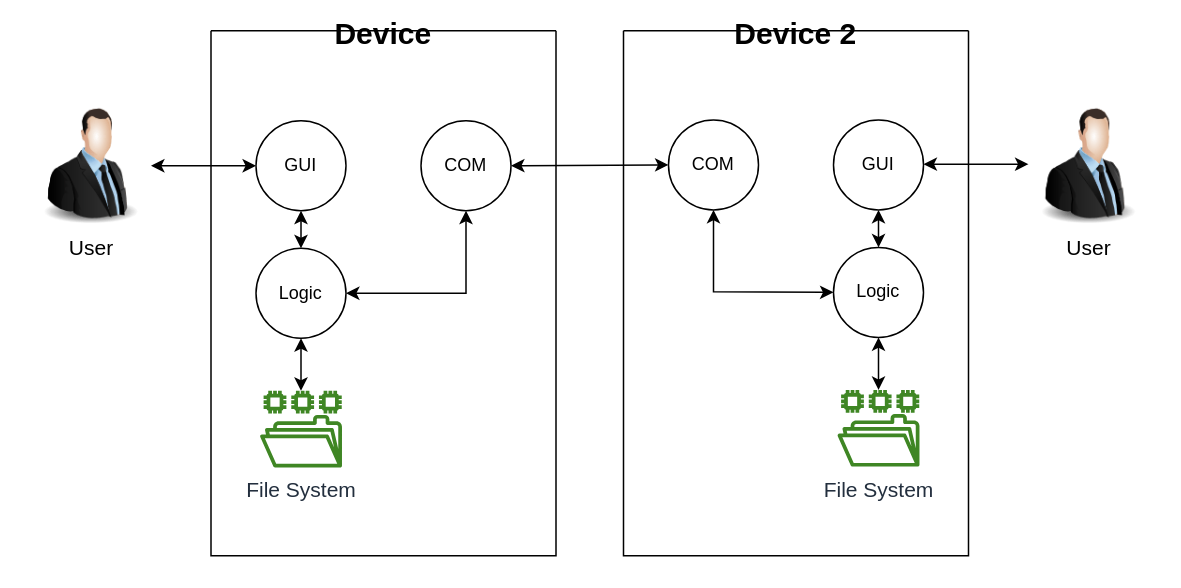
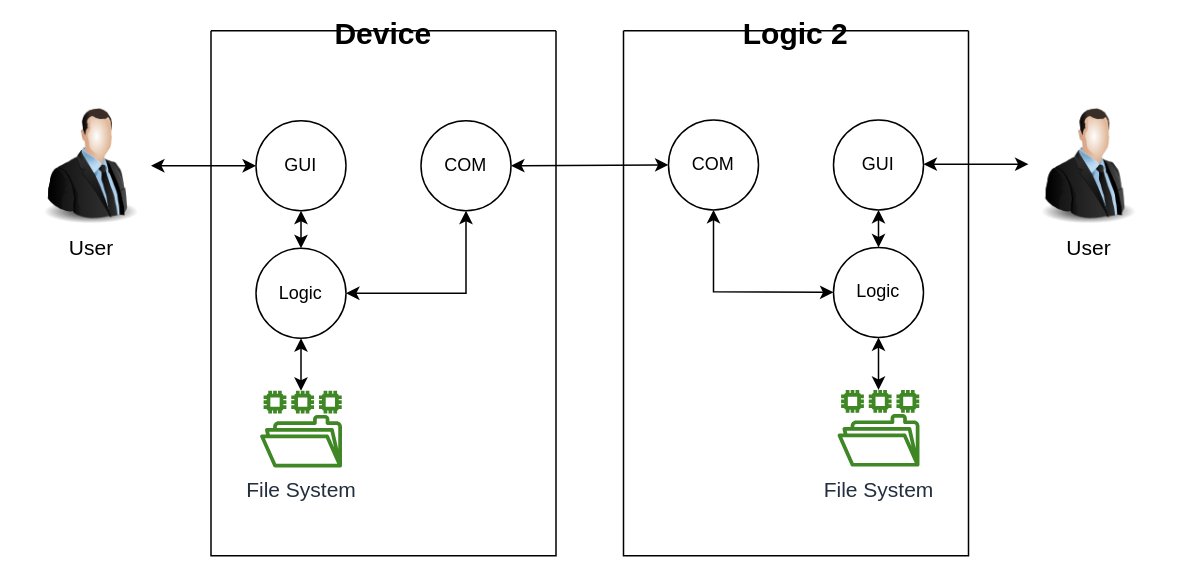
node "Device 2": label "Device 2" -> "Logic 2"
